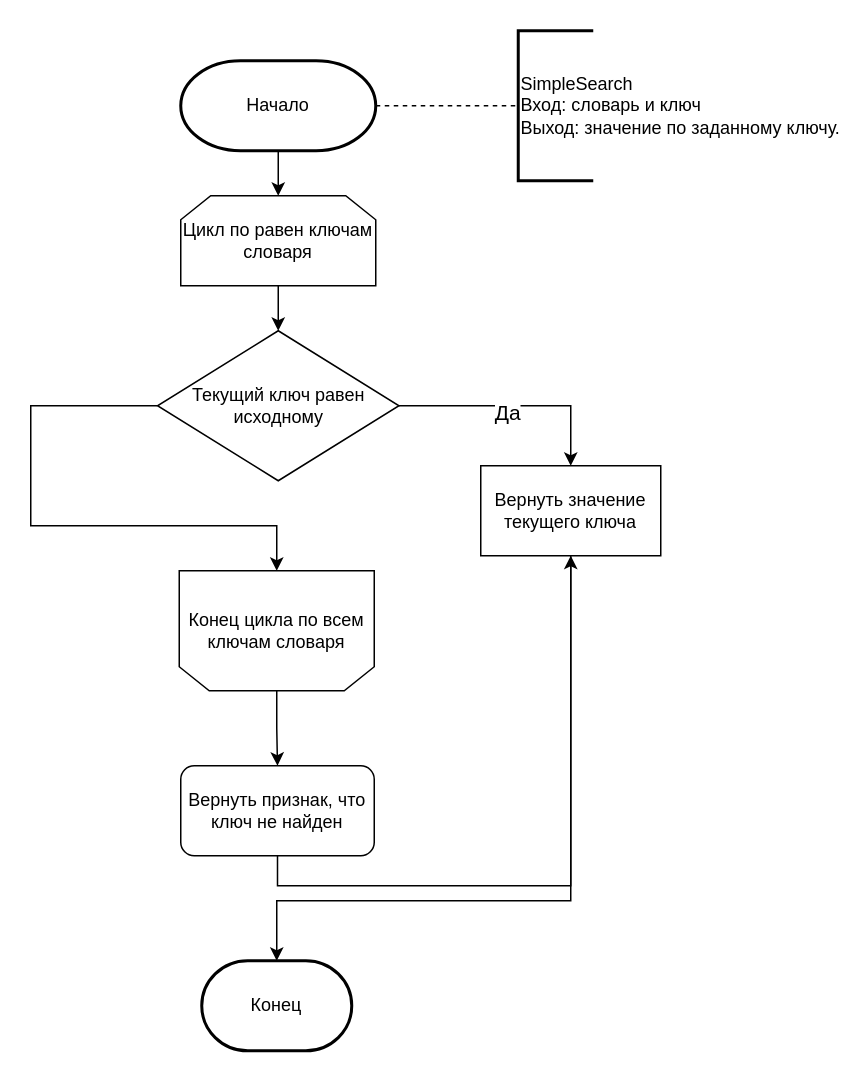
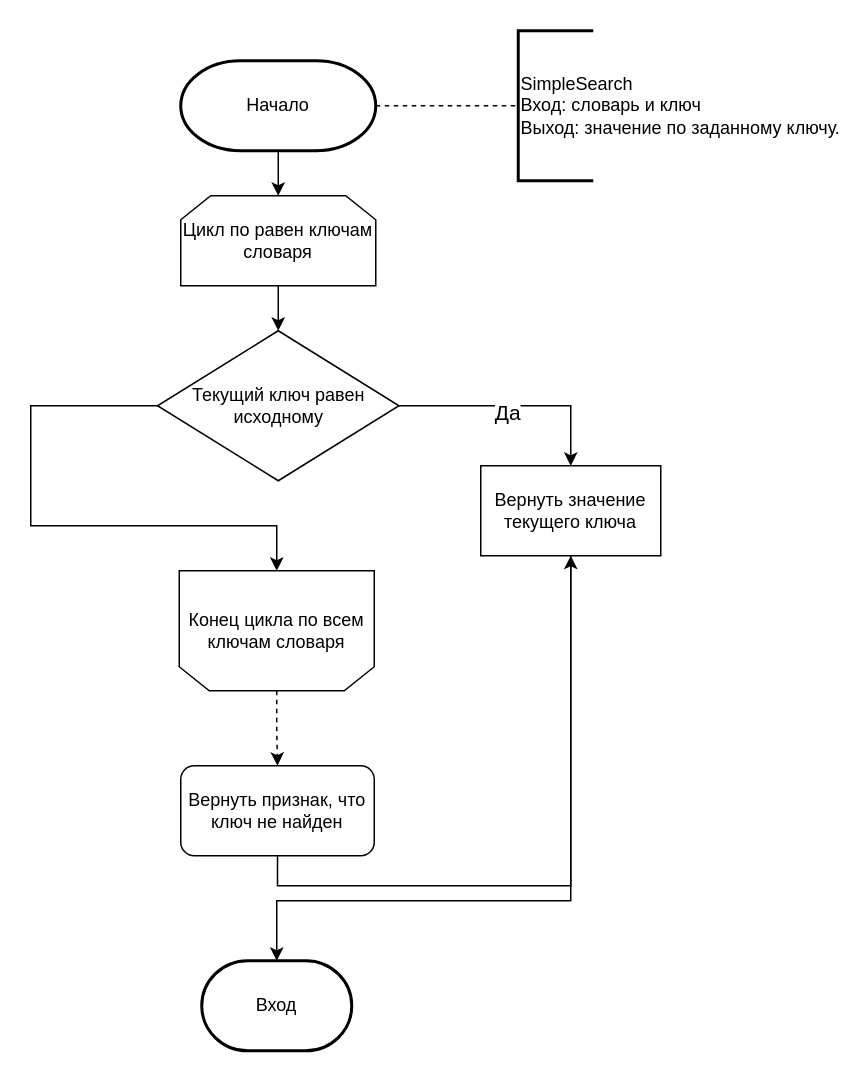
edge "Конец цикла по всем ключам словаря" -> "Вернуть признак, что ключ не найден": style solid -> dashed
node "Конец": label "Конец" -> "Вход"
